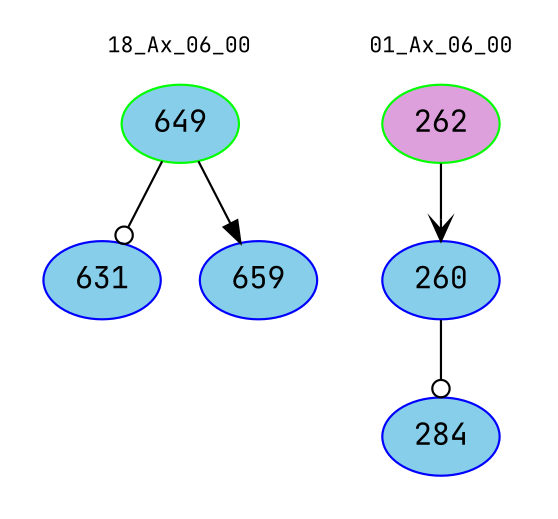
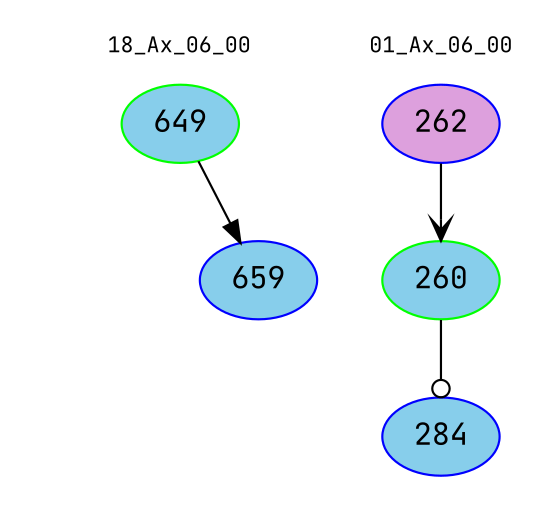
node "262": color green -> blue
node "631": removed
node "260": color blue -> green
